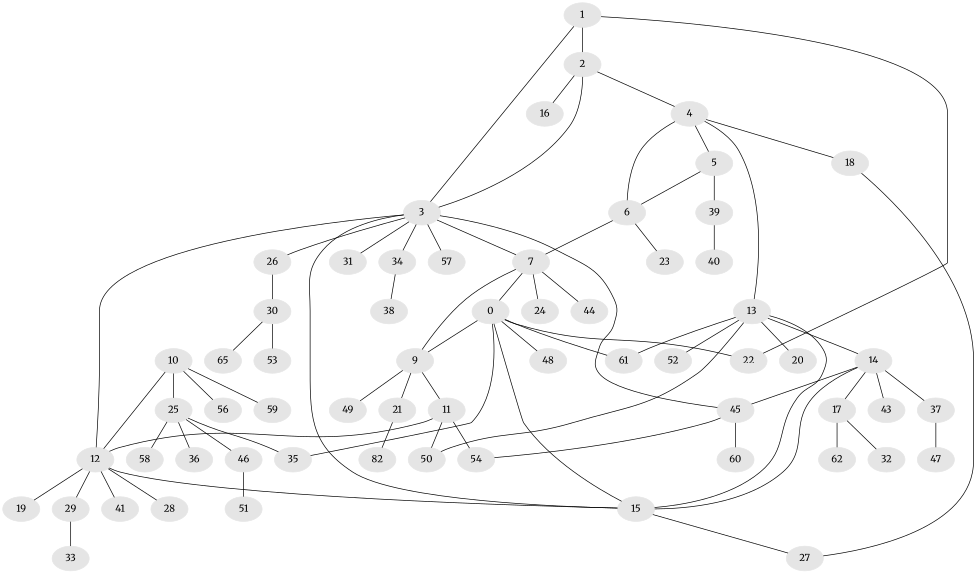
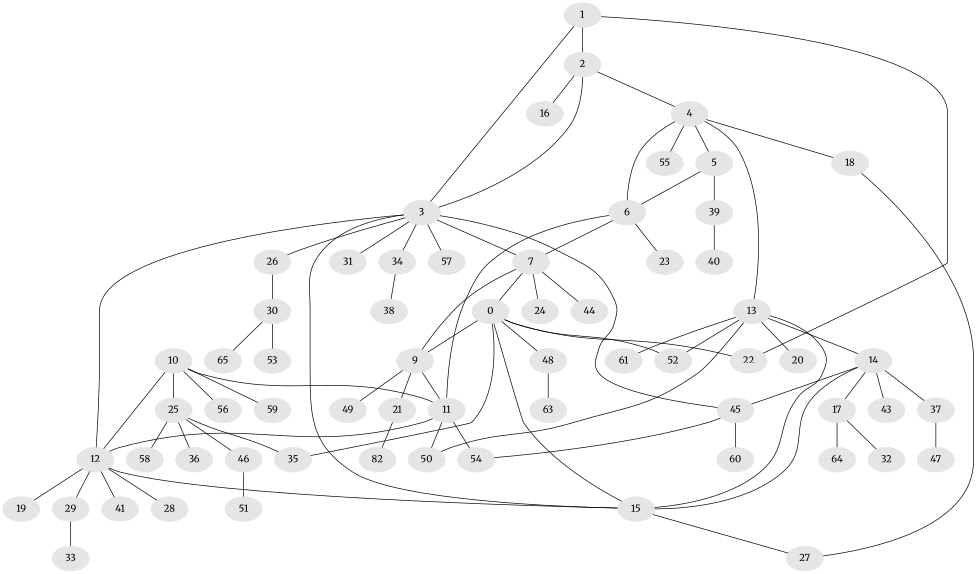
node "55": added
edge "6" -- "11": added
edge "0" -- "61": now "0" -- "52"
edge "10" -- "11": added
node "63": added
node "62": label "62" -> "64"
